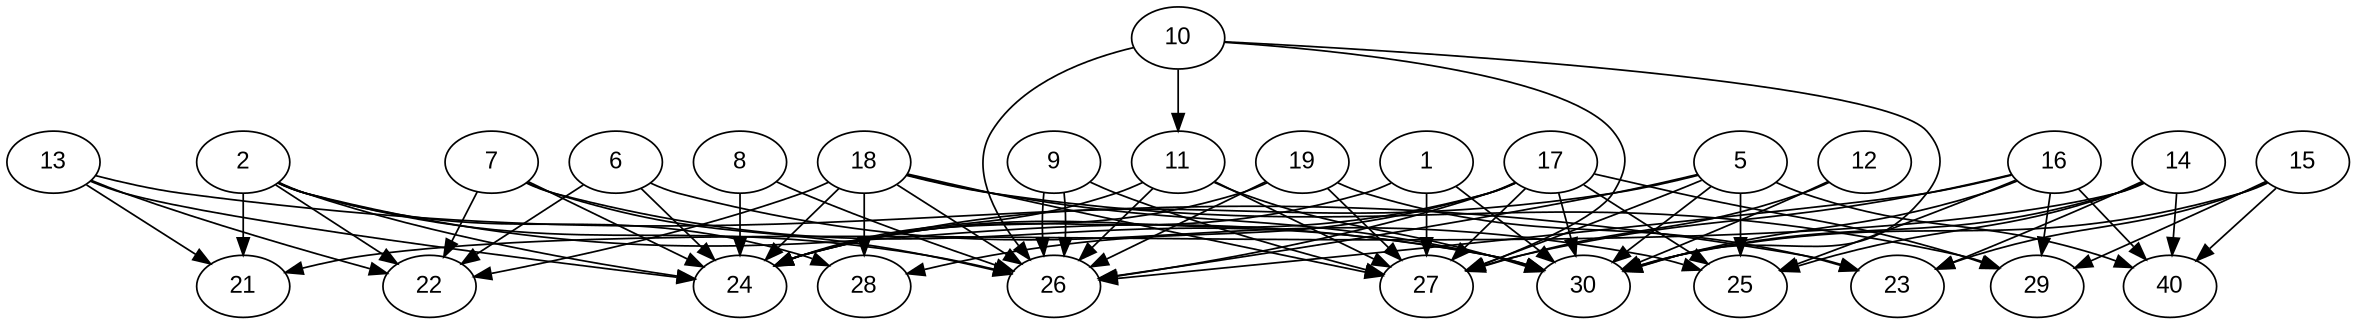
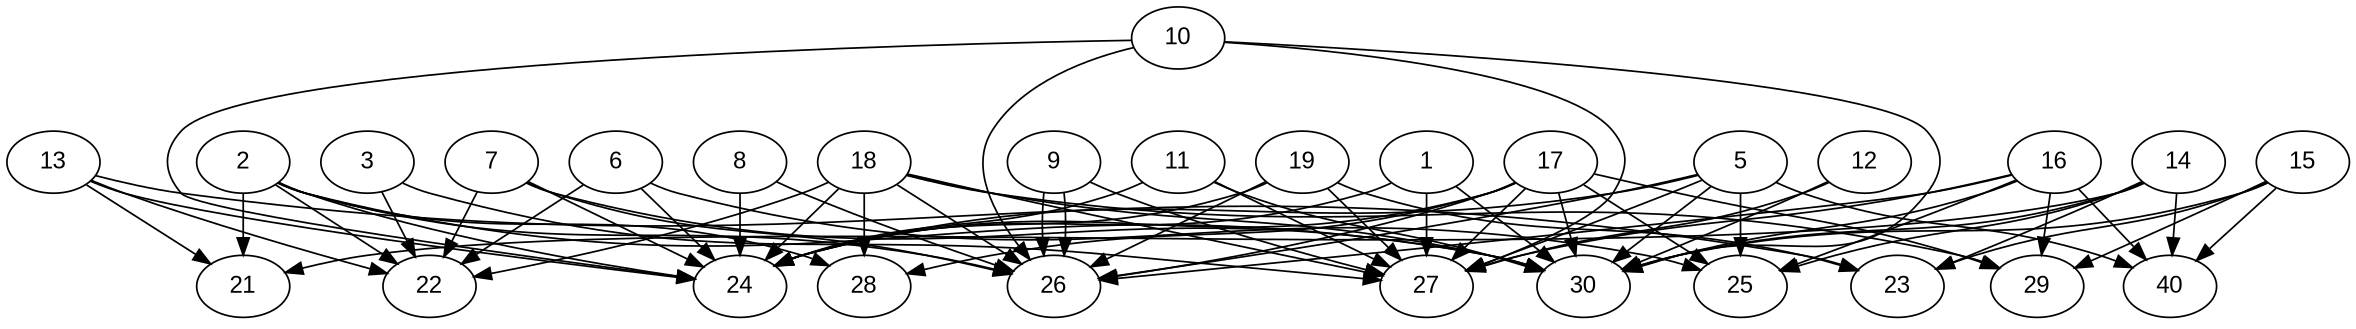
edge "10" -> "11": now "10" -> "24"
node "3": added
edge "11" -> "26": removed
